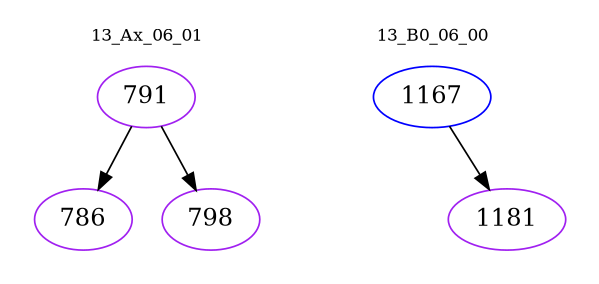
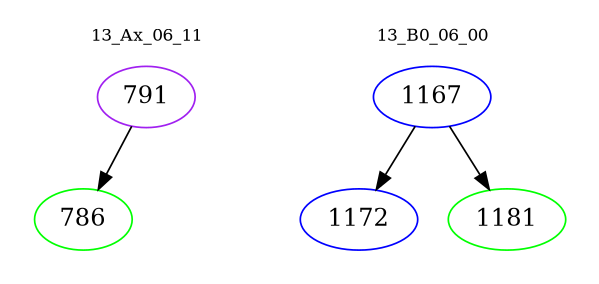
cluster "13_Ax_06_01": label "13_Ax_06_01" -> "13_Ax_06_11"
node "786": color purple -> green
node "798": removed
node "1172": added
node "1181": color purple -> green
